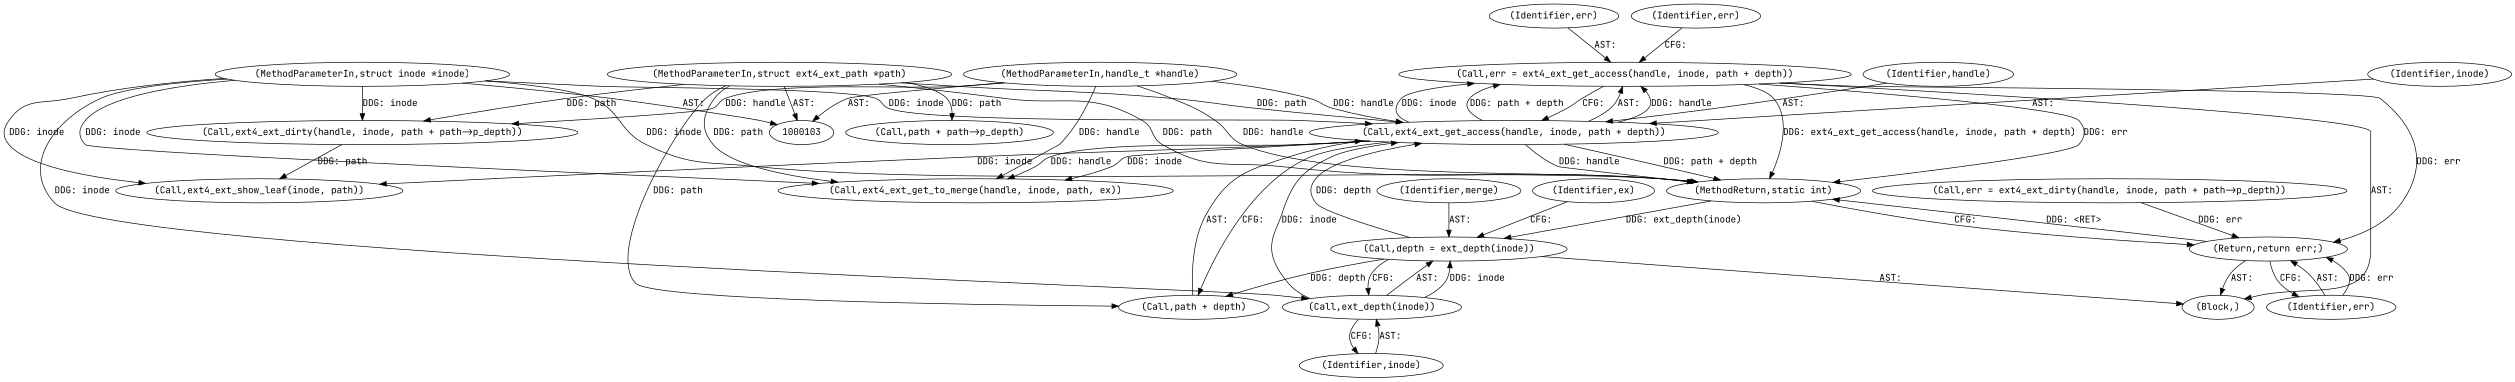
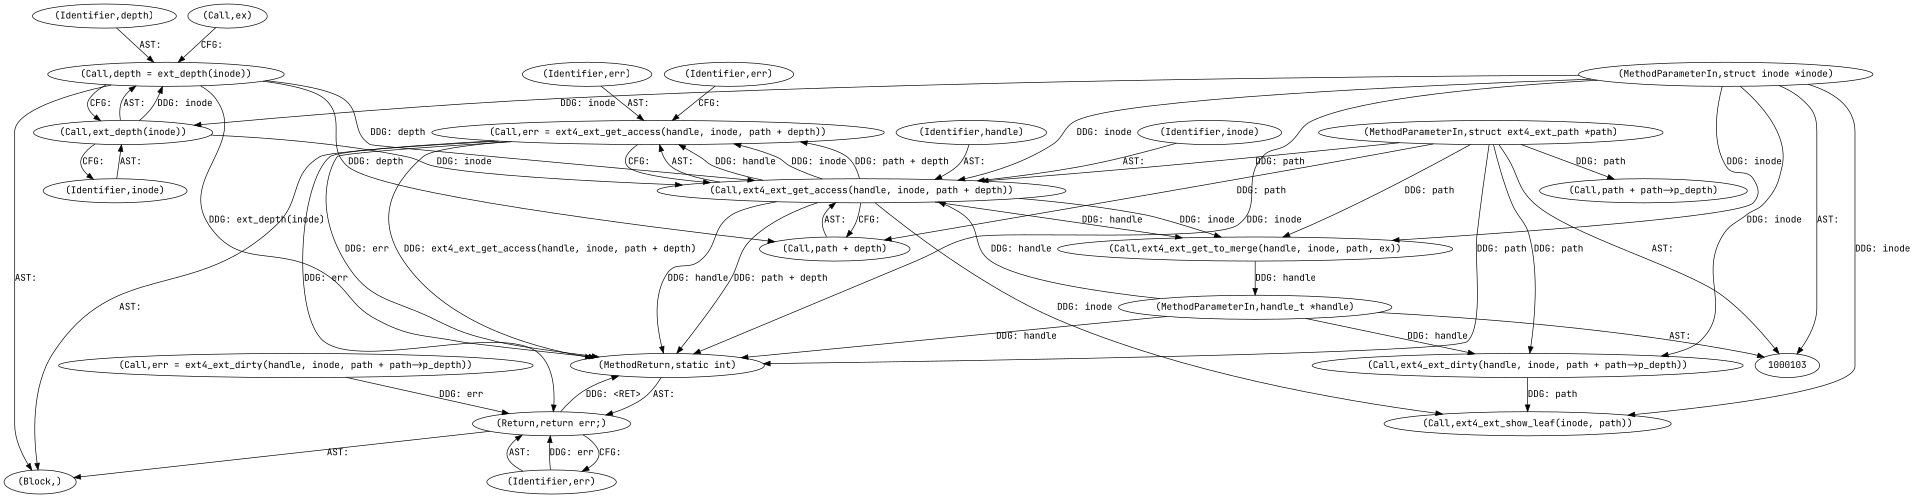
edge "(MethodParameterIn,handle_t *handle)" -> "(Call,ext4_ext_get_to_merge(handle, inode, path, ex))": reversed
node "(Identifier,merge)": label "(Identifier,merge)" -> "(Identifier,depth)"
node "(Identifier,ex)": label "(Identifier,ex)" -> "(Call,ex)"
edge "(MethodReturn,static int)" -> "(Call,depth = ext_depth(inode))": reversed
edge "(MethodReturn,static int)" -> "(Return,return err;)": label "CFG: " -> "AST: "
